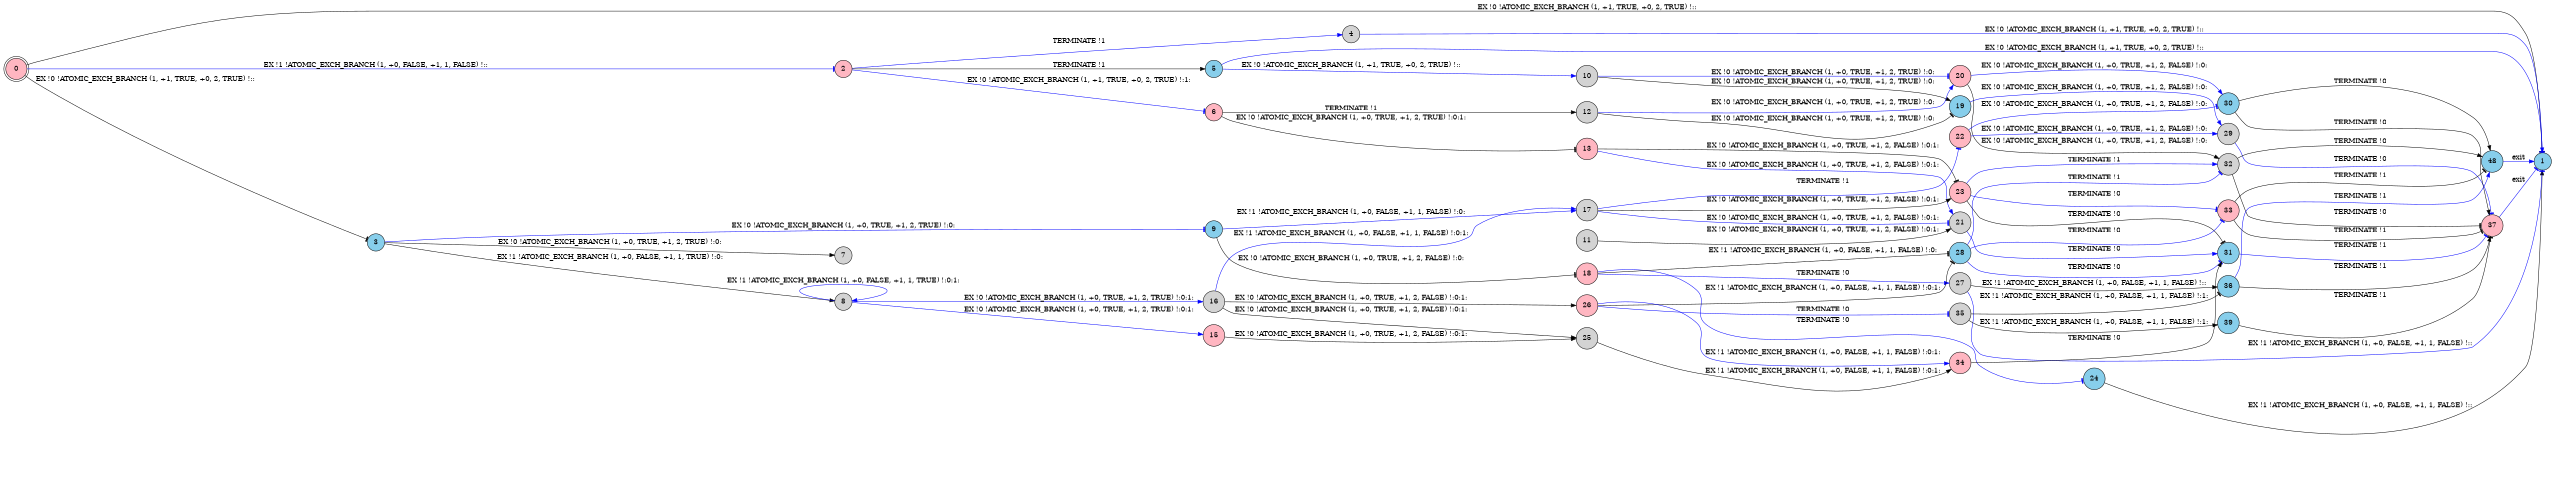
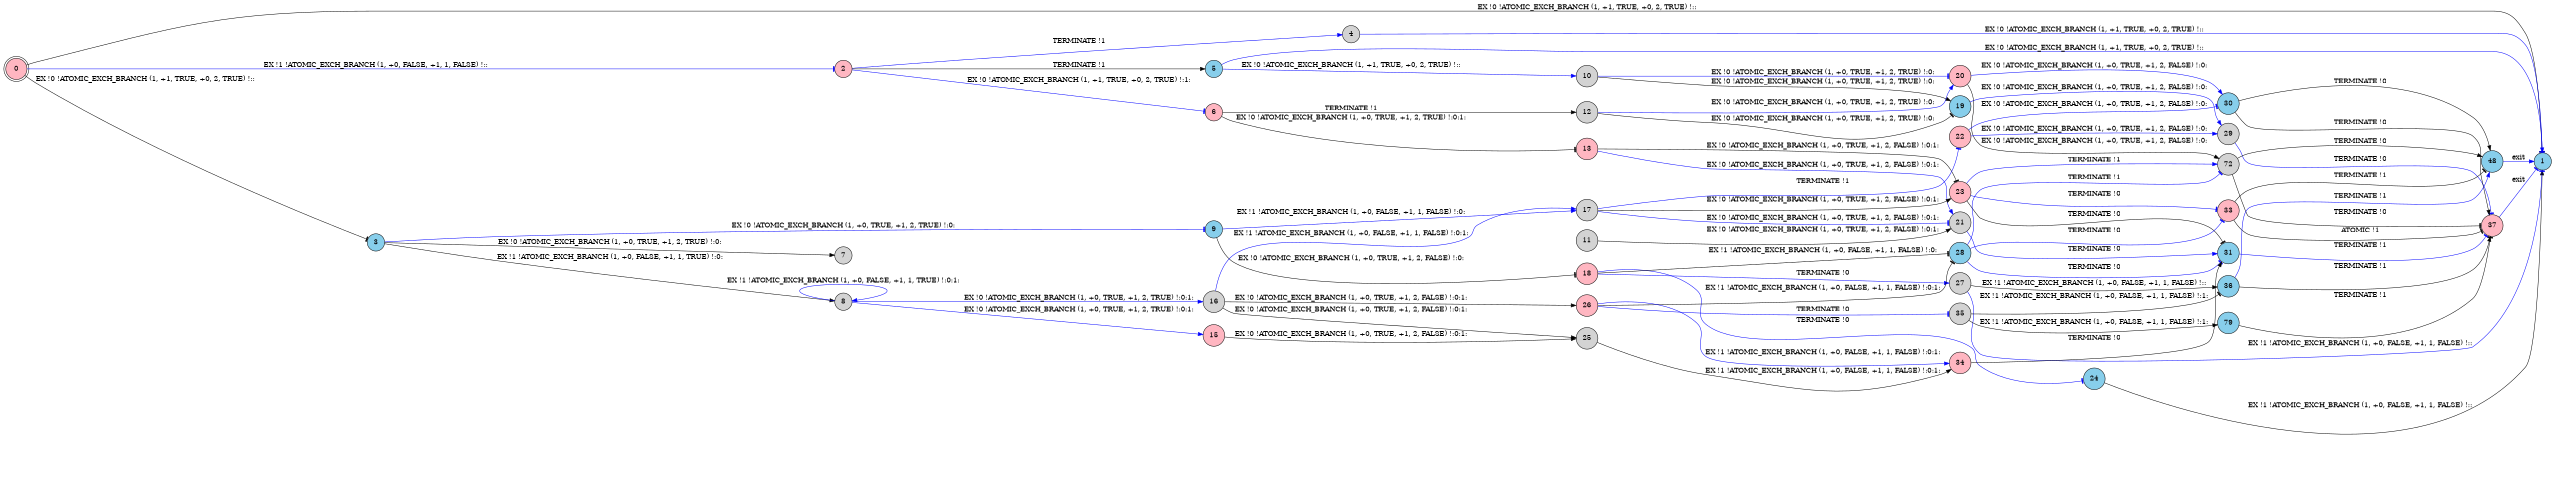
node "32": label "32" -> "72"
edge "33" -> "37": label "TERMINATE !1" -> "ATOMIC !1"
node "39": label "39" -> "79"
